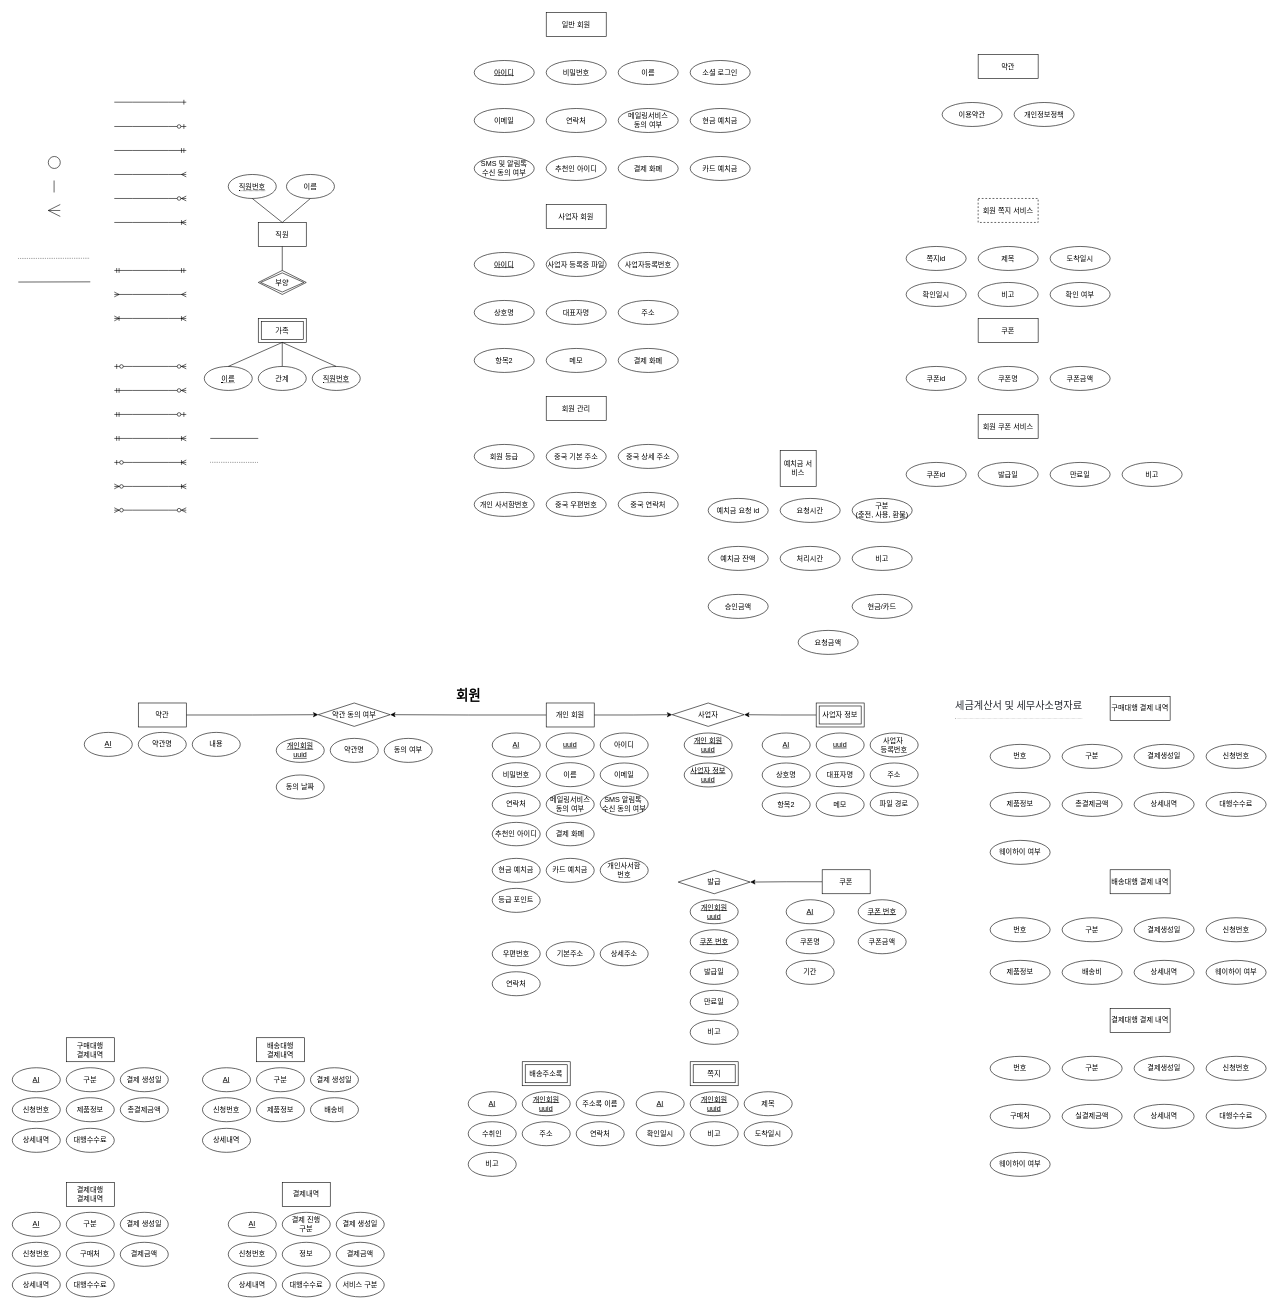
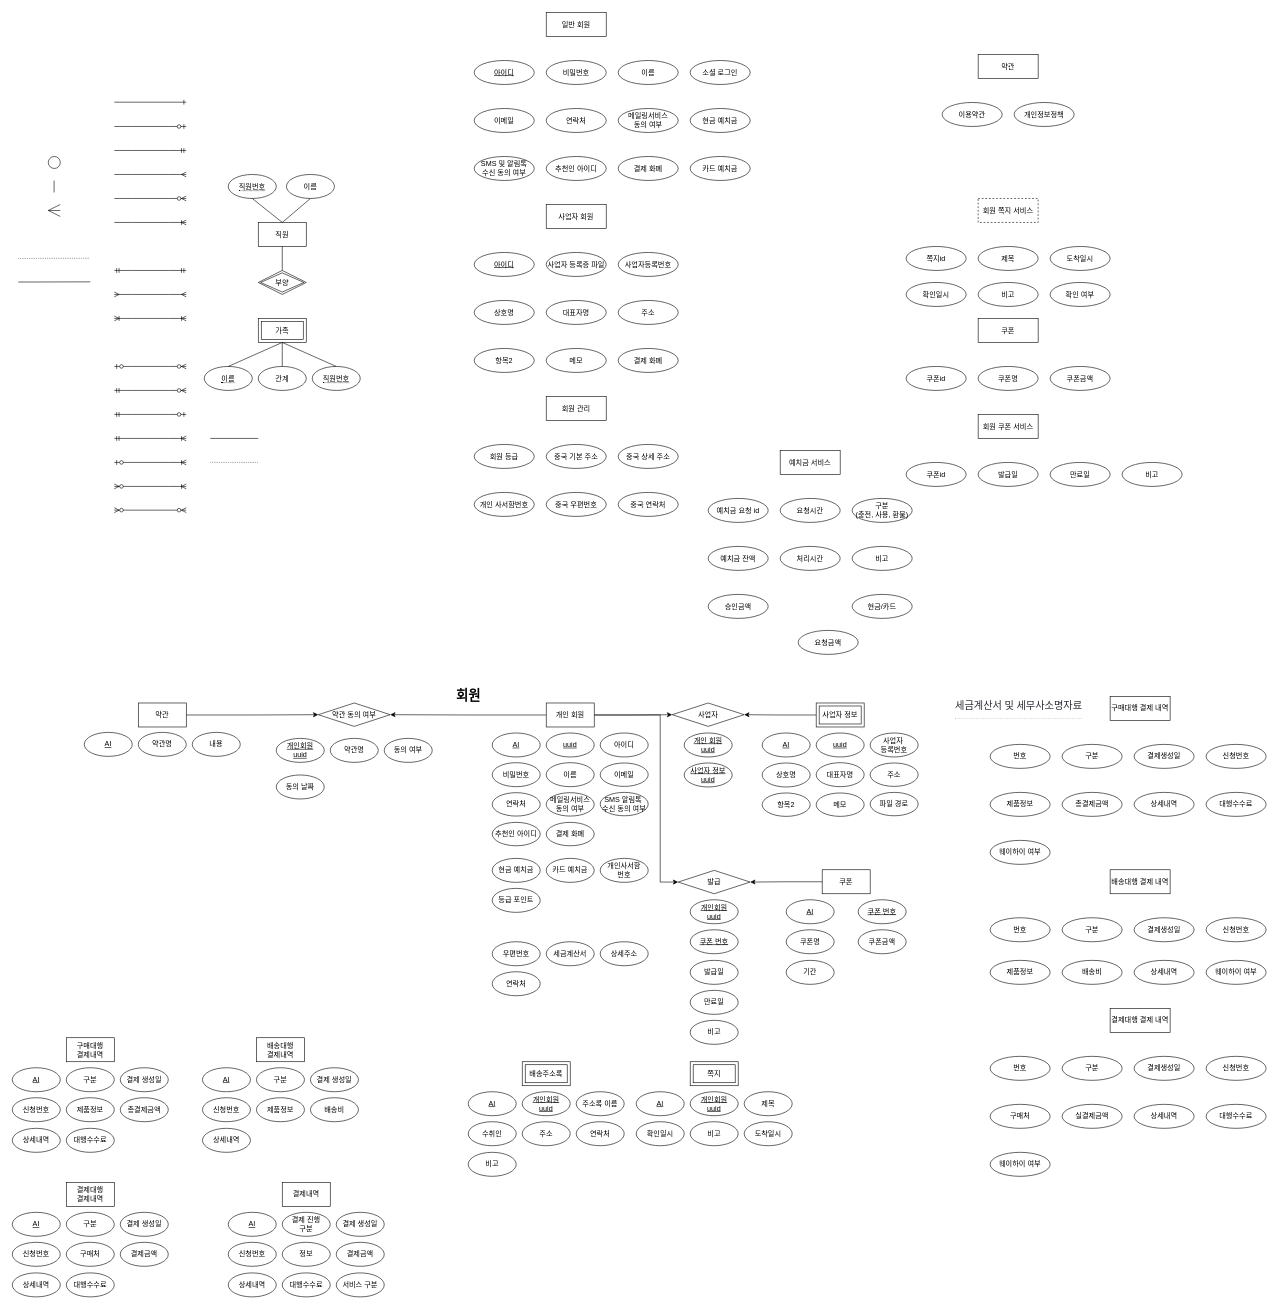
node "예치금 서비스": size 36x36 -> 60x24
edge "개인 회원" -> "발급": added
node "기본주소": label "기본주소" -> "세금계산서"
